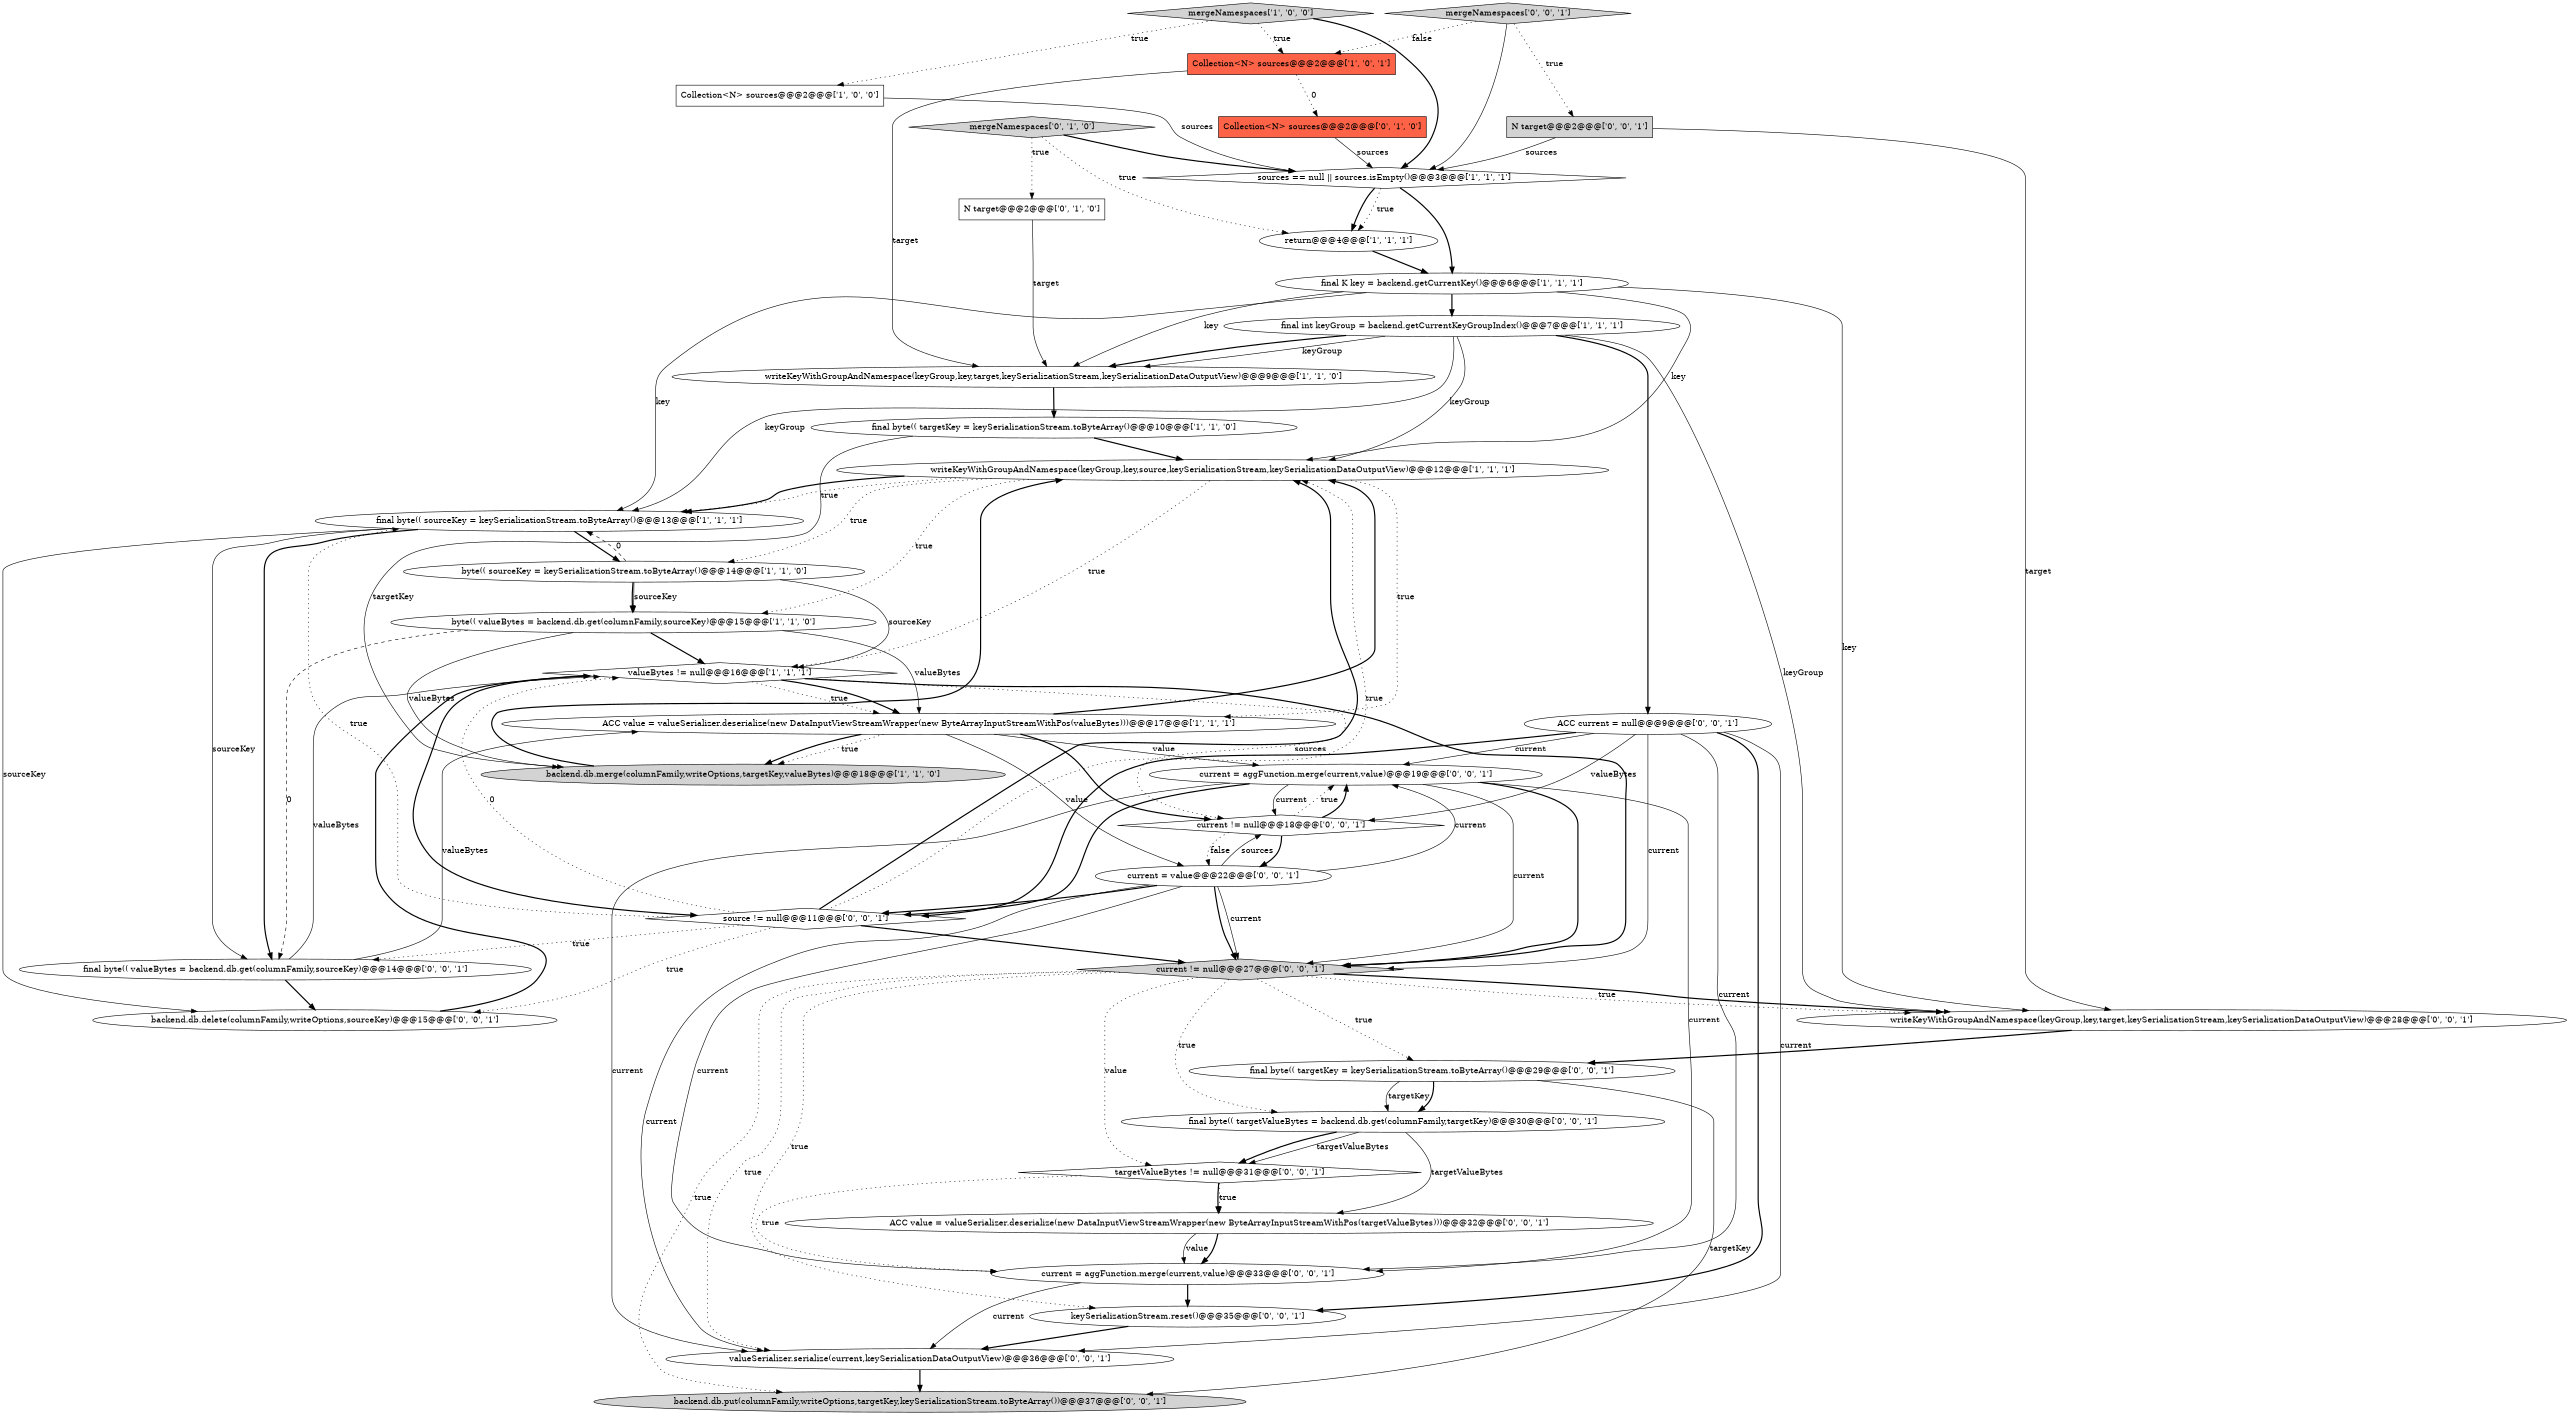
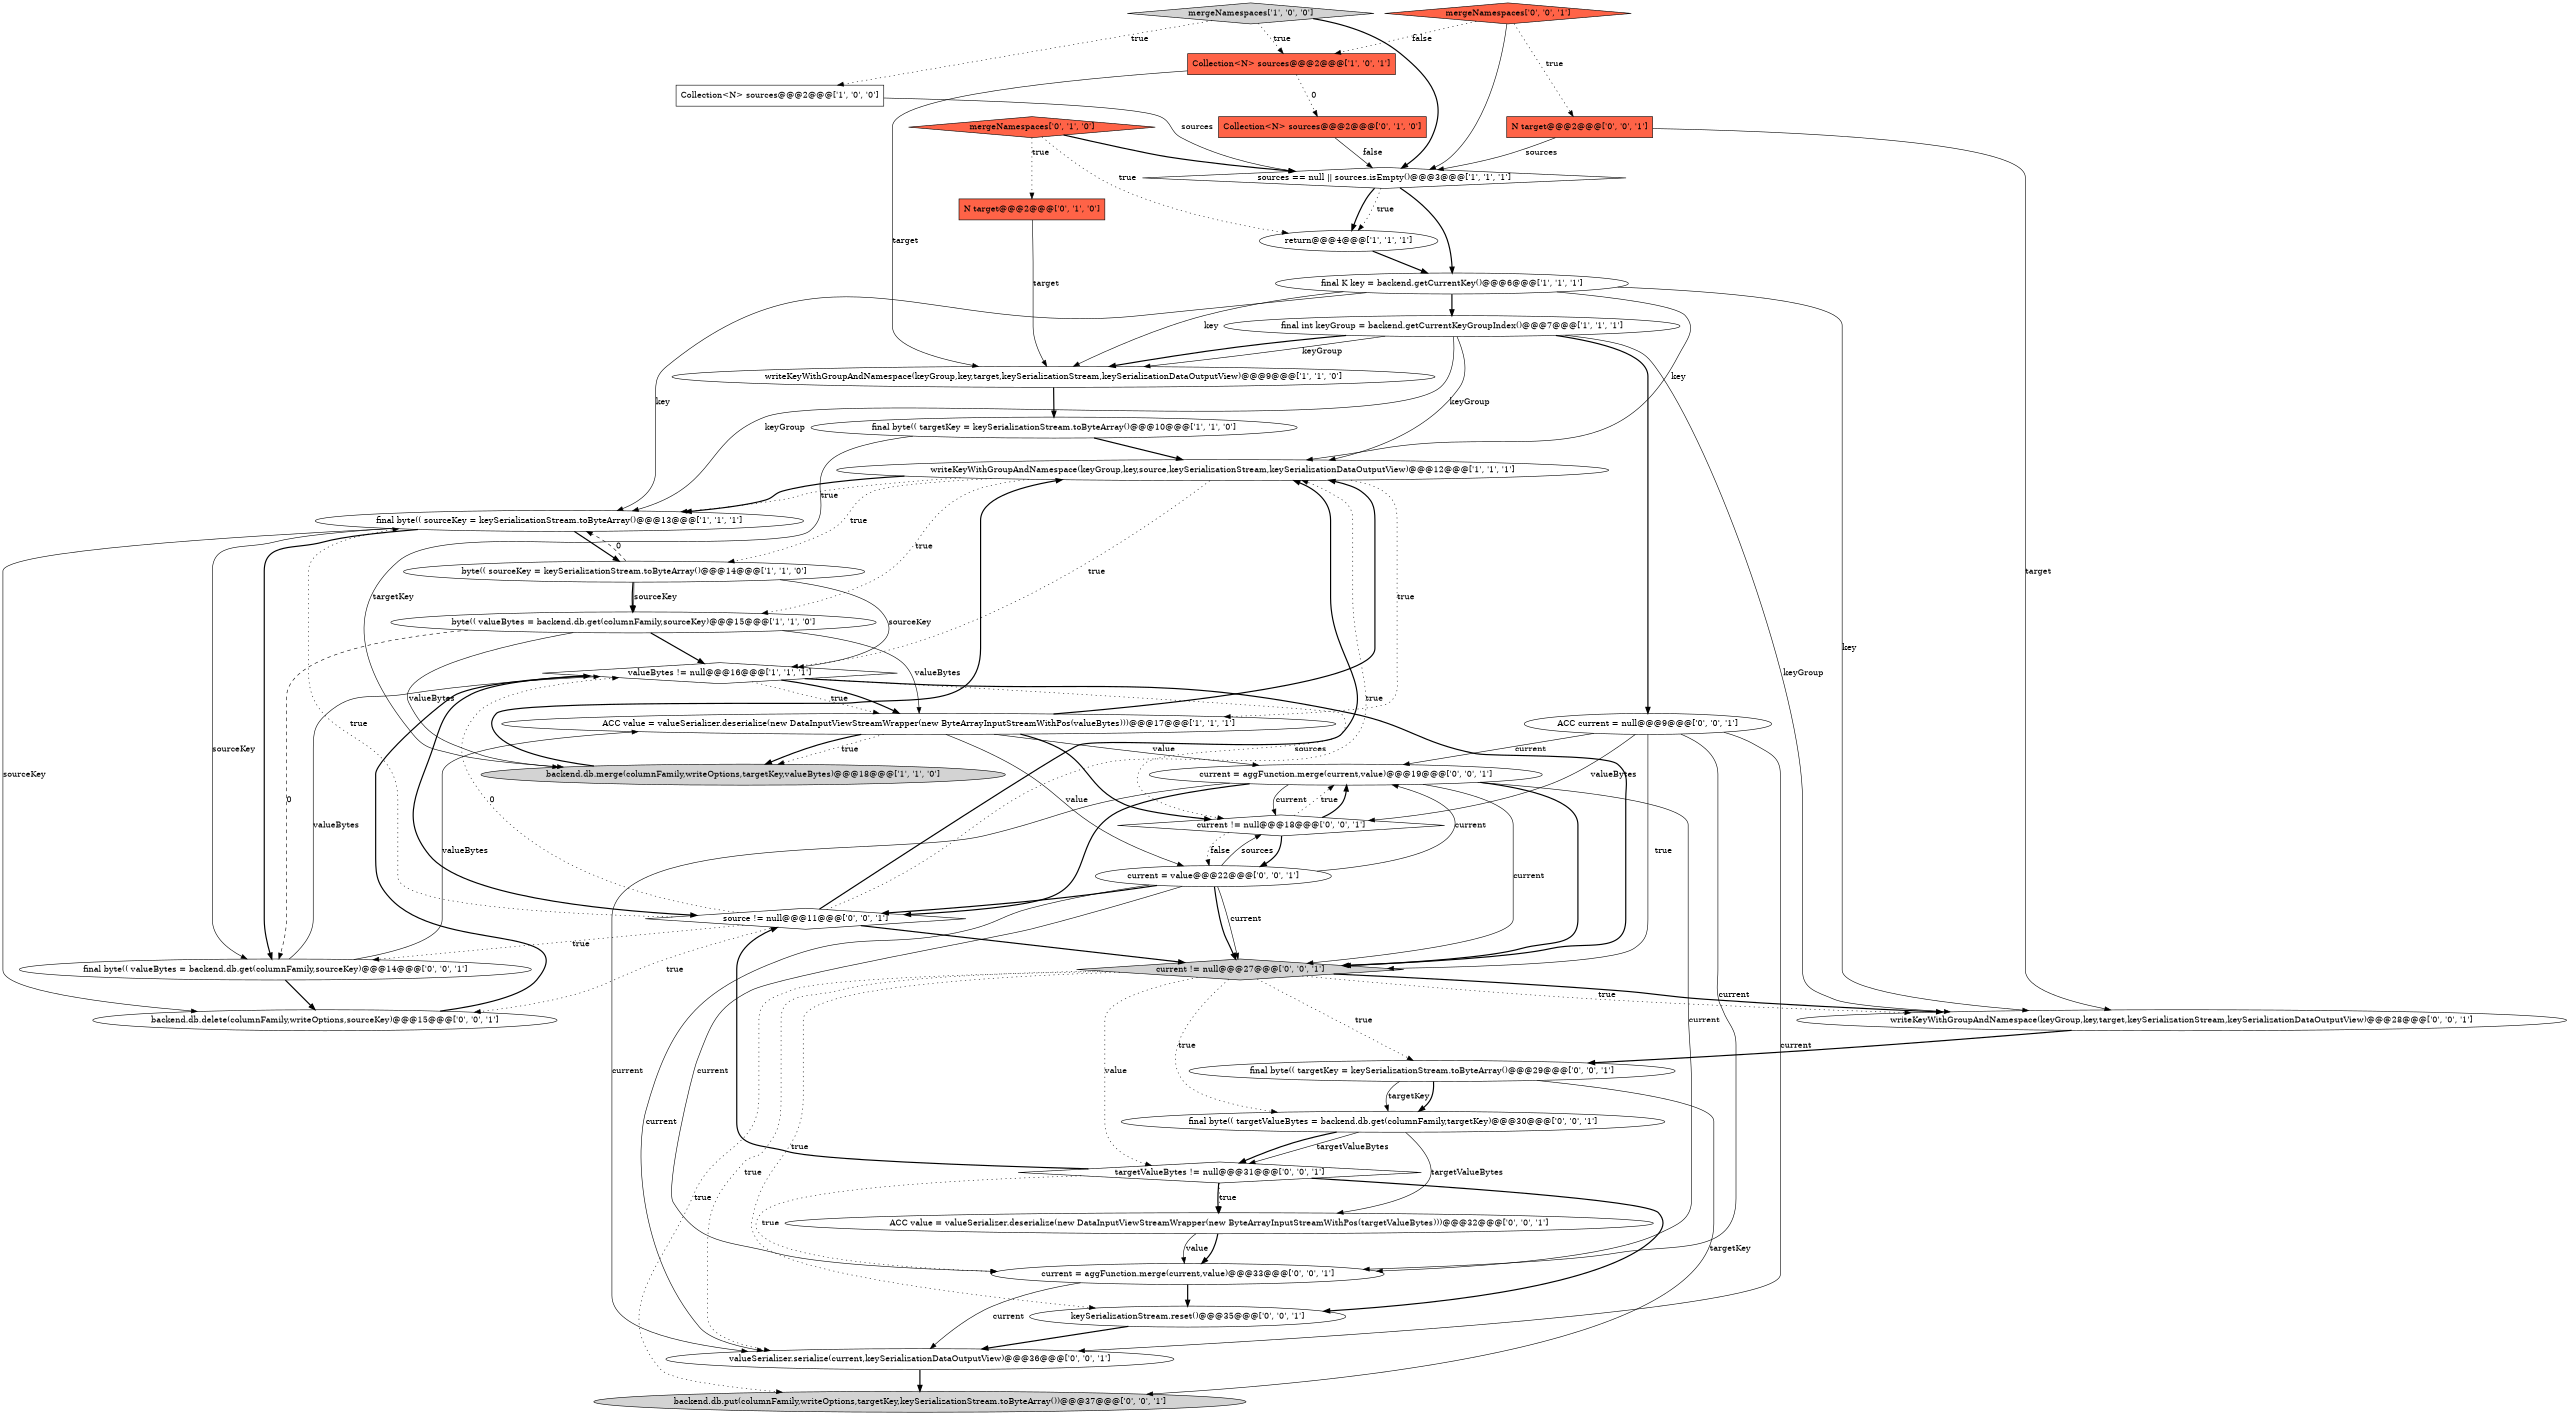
node "mergeNamespaces['0', '0', '1']": fillcolor lightgray -> tomato
node "mergeNamespaces['0', '1', '0']": fillcolor lightgray -> tomato
node "N target@@@2@@@['0', '0', '1']": fillcolor lightgray -> tomato
edge "Collection<N> sources@@@2@@@['0', '1', '0']" -> "sources == null || sources.isEmpty()@@@3@@@['1', '1', '1']": label "sources" -> "false"
node "N target@@@2@@@['0', '1', '0']": fillcolor white -> tomato
edge "ACC current = null@@@9@@@['0', '0', '1']" -> "source != null@@@11@@@['0', '0', '1']": now "targetValueBytes != null@@@31@@@['0', '0', '1']" -> "source != null@@@11@@@['0', '0', '1']"
edge "ACC current = null@@@9@@@['0', '0', '1']" -> "current != null@@@27@@@['0', '0', '1']": label "current" -> "true"
edge "ACC current = null@@@9@@@['0', '0', '1']" -> "keySerializationStream.reset()@@@35@@@['0', '0', '1']": now "targetValueBytes != null@@@31@@@['0', '0', '1']" -> "keySerializationStream.reset()@@@35@@@['0', '0', '1']"
